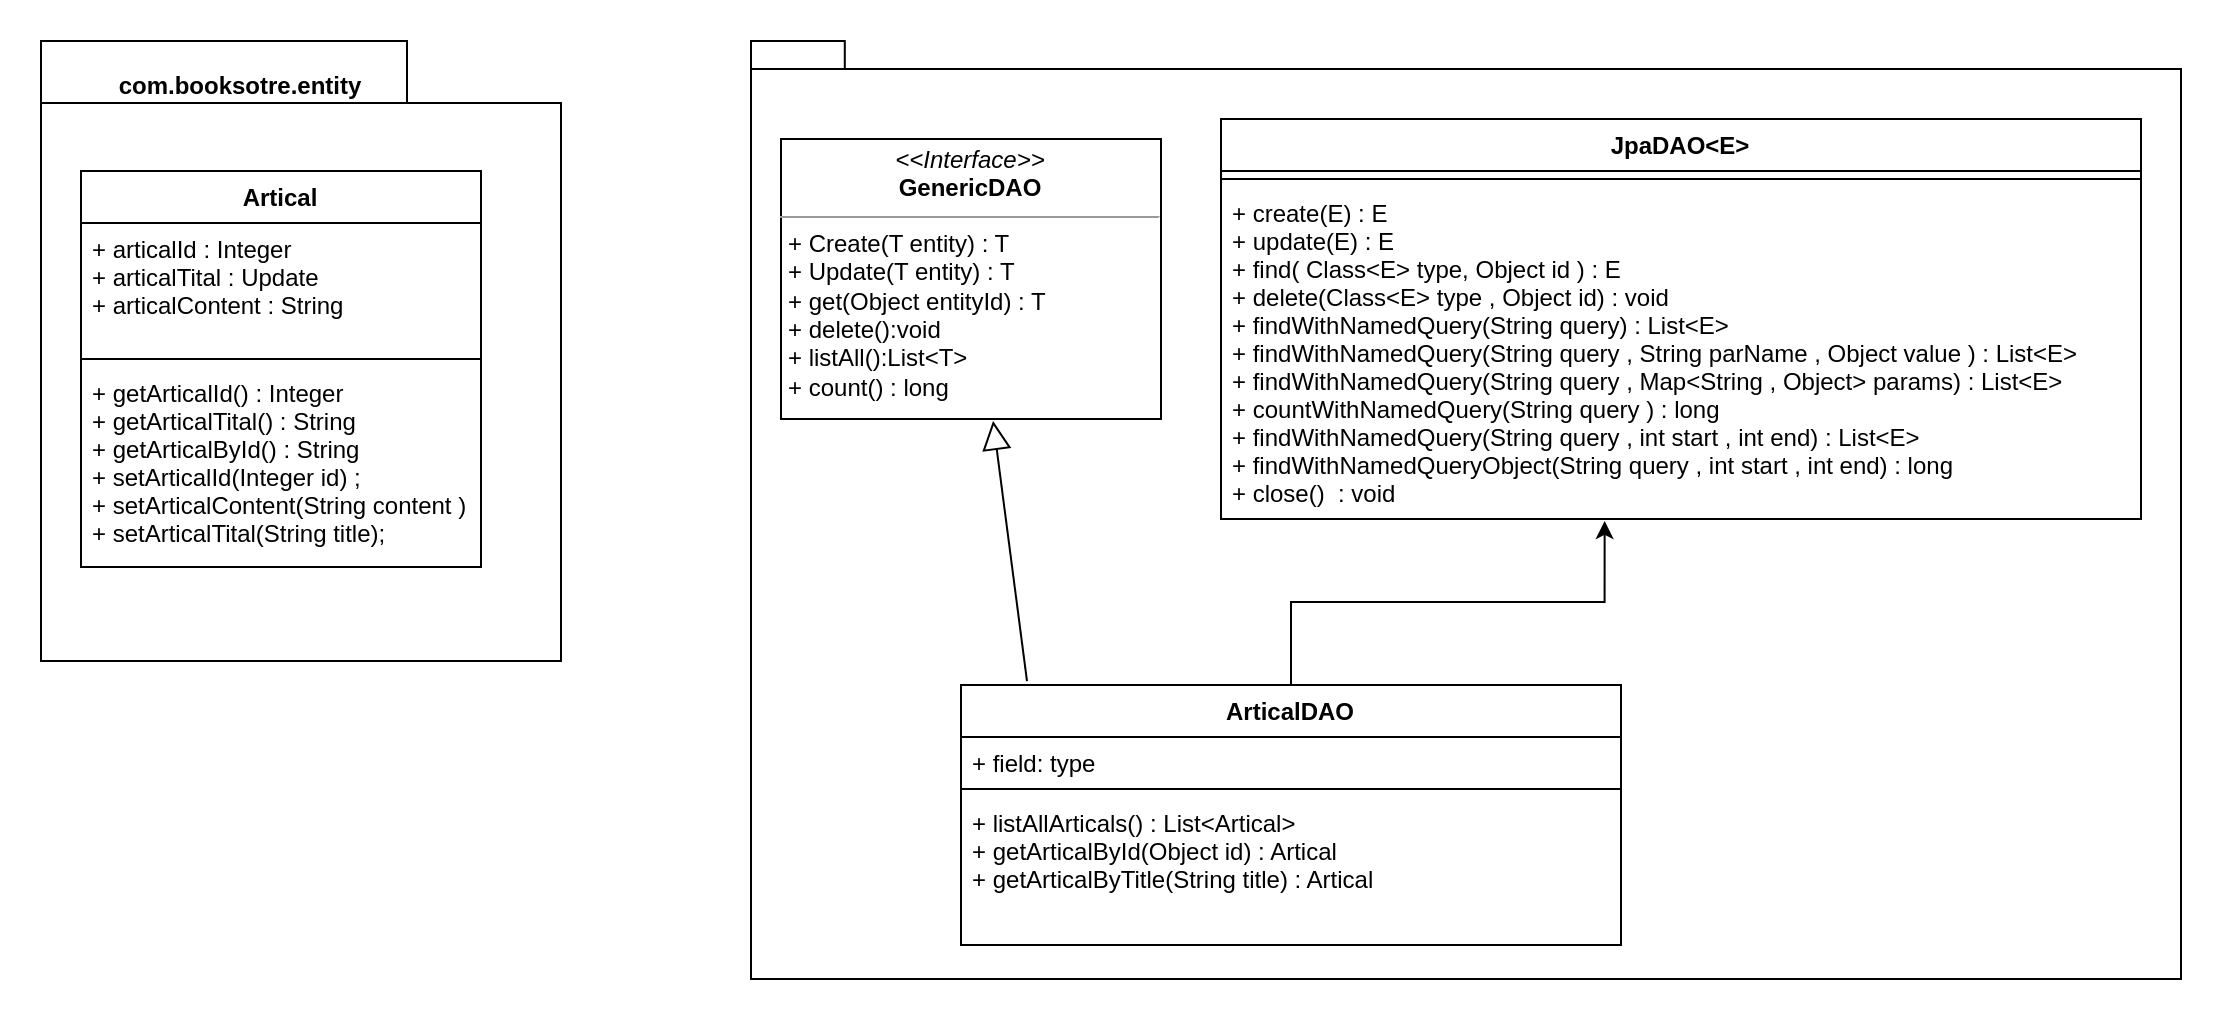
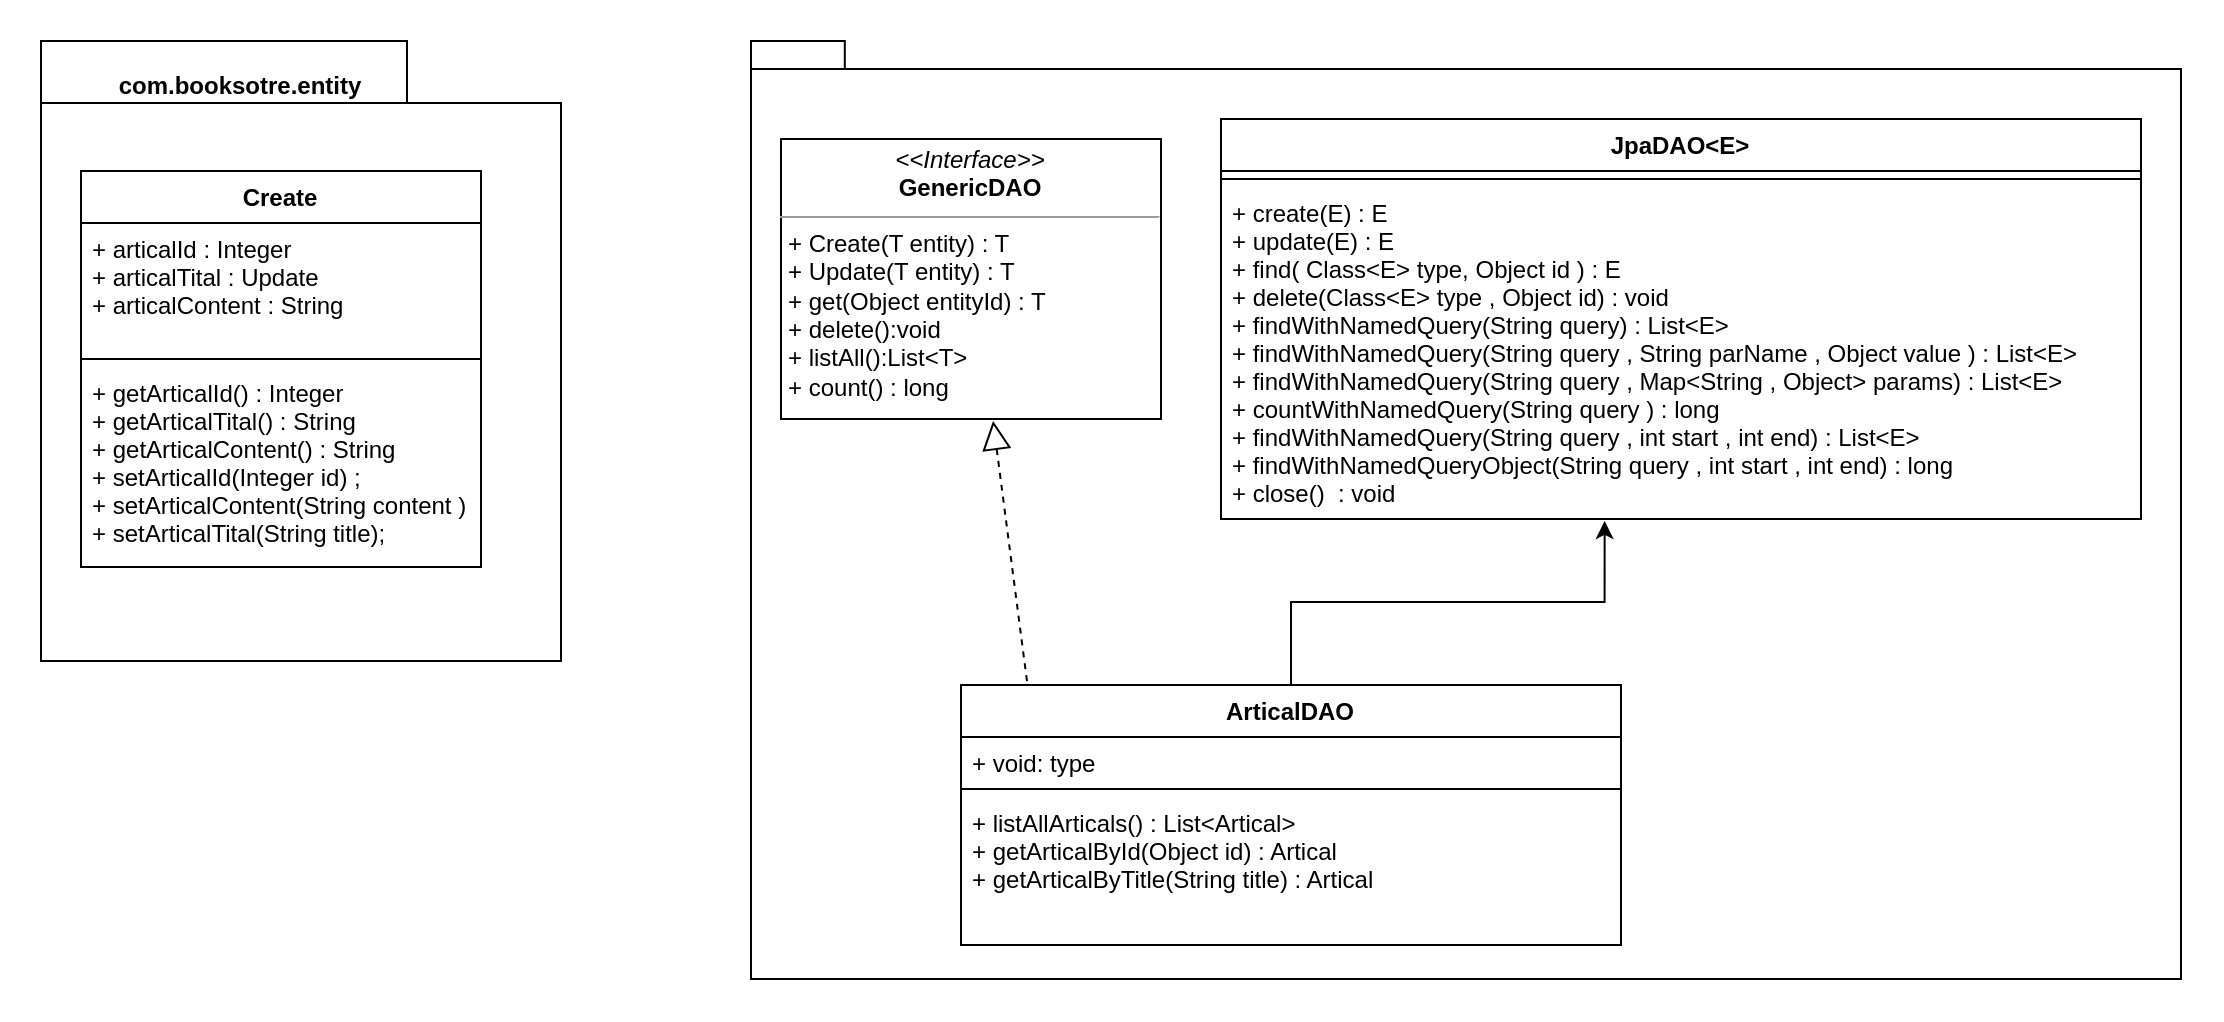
node "Artical": label "Artical" -> "Create"
node "+ getArticalId() : Integer + getArticalTital() : String + getArticalById() : String + setArticalId(Integer id) ; + setArticalContent(String content ) ; + setArticalTital(String title);": label "+ getArticalId() : Integer + getArticalTital() : String + getArticalById() : String + setArticalId(Integer id) ; + setArticalContent(String content ) ; + setArticalTital(String title);" -> "+ getArticalId() : Integer + getArticalTital() : String + getArticalContent() : String + setArticalId(Integer id) ; + setArticalContent(String content ) ; + setArticalTital(String title);"
edge "ArticalDAO" -> "<<Interface>> GenericDAO + Create(T entity) : T + Update(T entity) : T + get(Object entityId) : T + delete():void + listAll():List<T> + count() : long": style solid -> dashed
node "+ field: type": label "+ field: type" -> "+ void: type"
